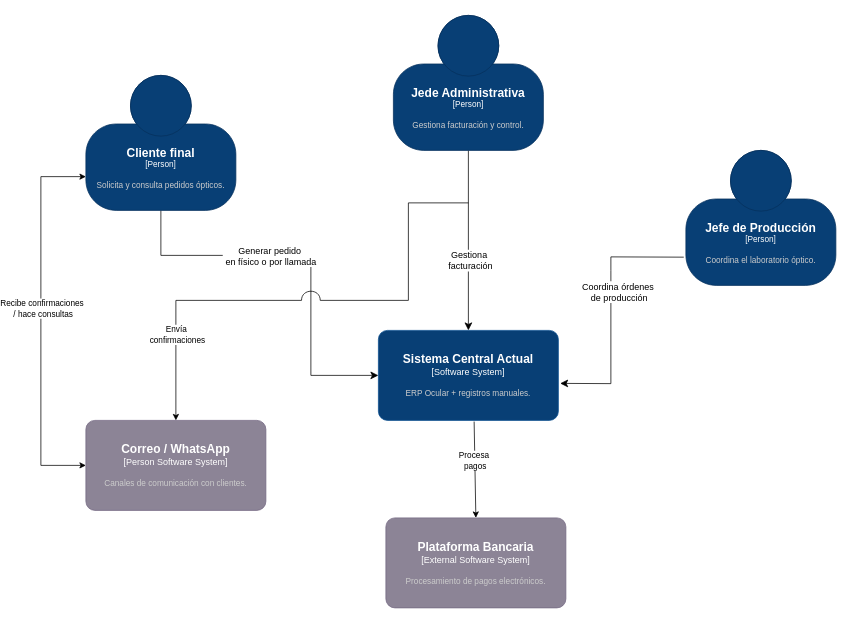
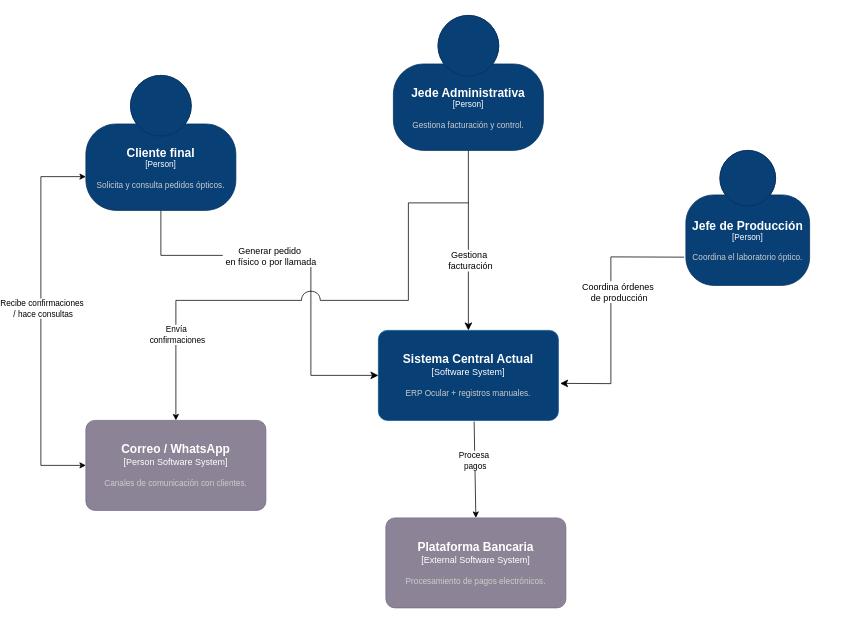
node "Jefe de Producción [Person] Coordina el laboratorio óptico.": size 150x135 -> 124x135
